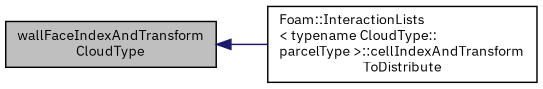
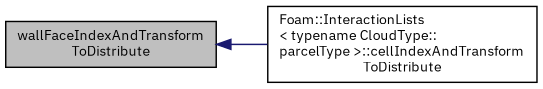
node "wallFaceIndexAndTransform CloudType": label "wallFaceIndexAndTransform CloudType" -> "wallFaceIndexAndTransform ToDistribute"
